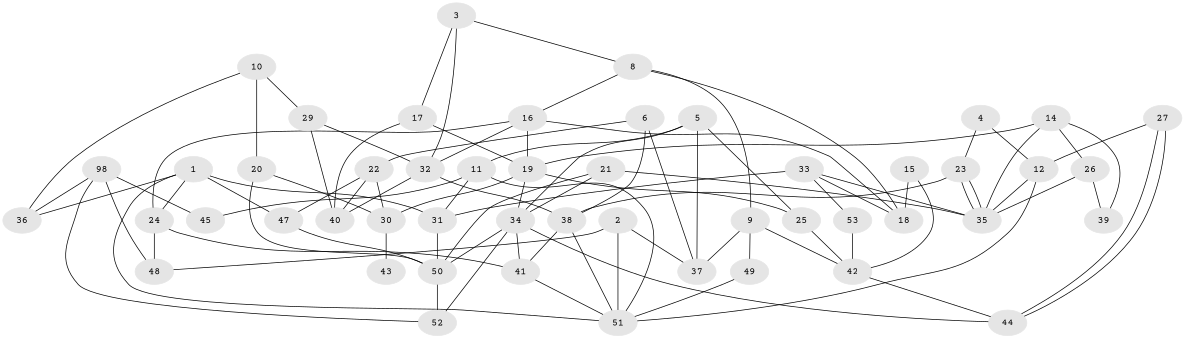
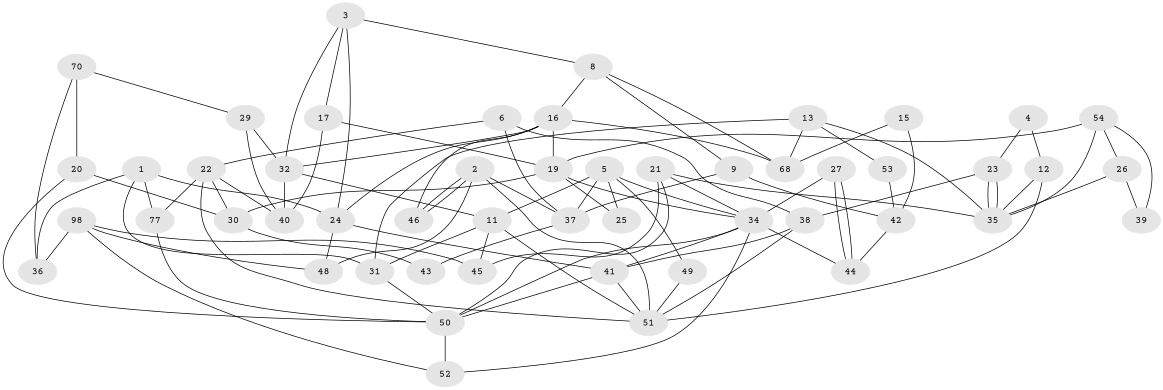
node "10": label "10" -> "70"
node "14": label "14" -> "54"
edge "3" -- "24": added
edge "27" -- "12": now "27" -- "34"
node "33": label "33" -> "13"
edge "32" -- "38": now "32" -- "11"
node "47": label "47" -> "77"
node "46": added
node "18": label "18" -> "68"
edge "37" -- "43": added
edge "9" -- "49": now "5" -- "49"
edge "25" -- "42": removed
edge "21" -- "45": added
edge "41" -- "50": added
edge "1" -- "51": now "22" -- "51"
